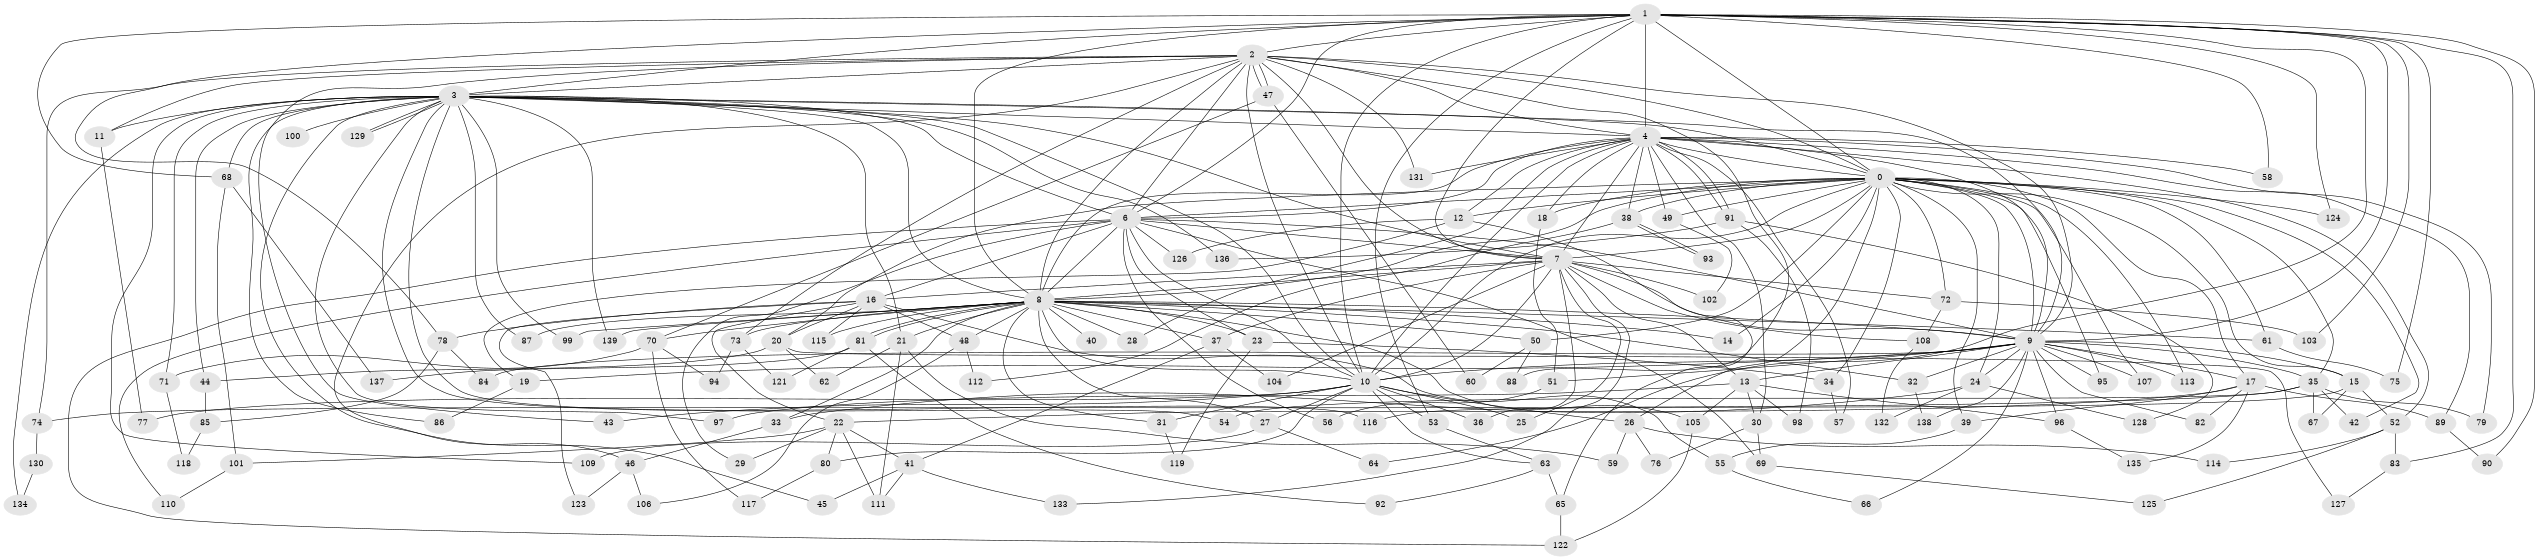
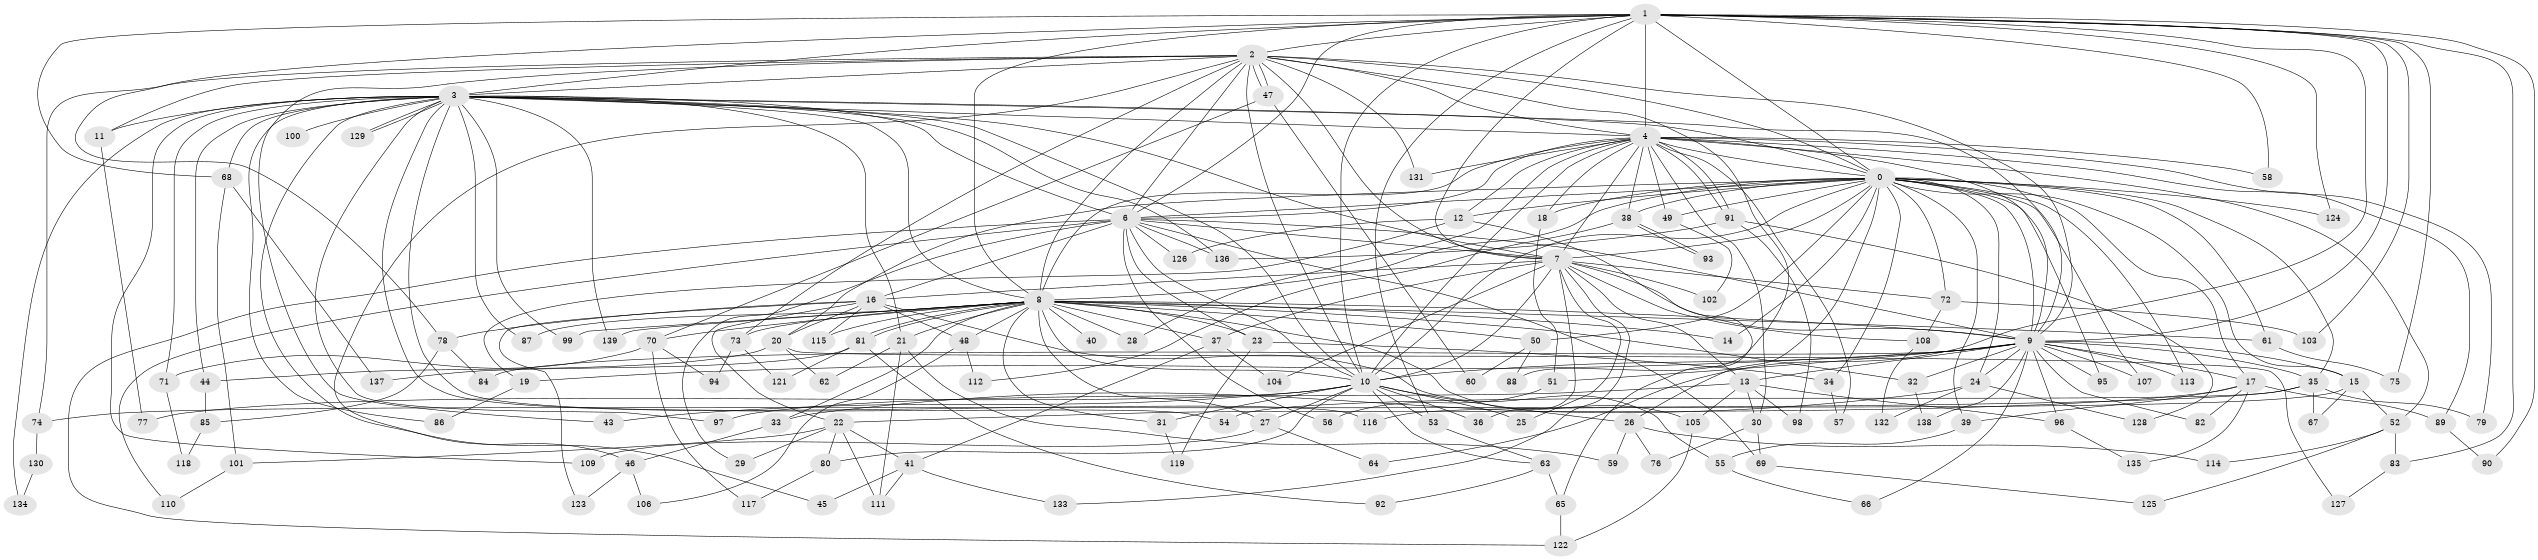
edge "6" -- "8": now "6" -- "136"
edge "7" -- "8": removed
node "42": removed
